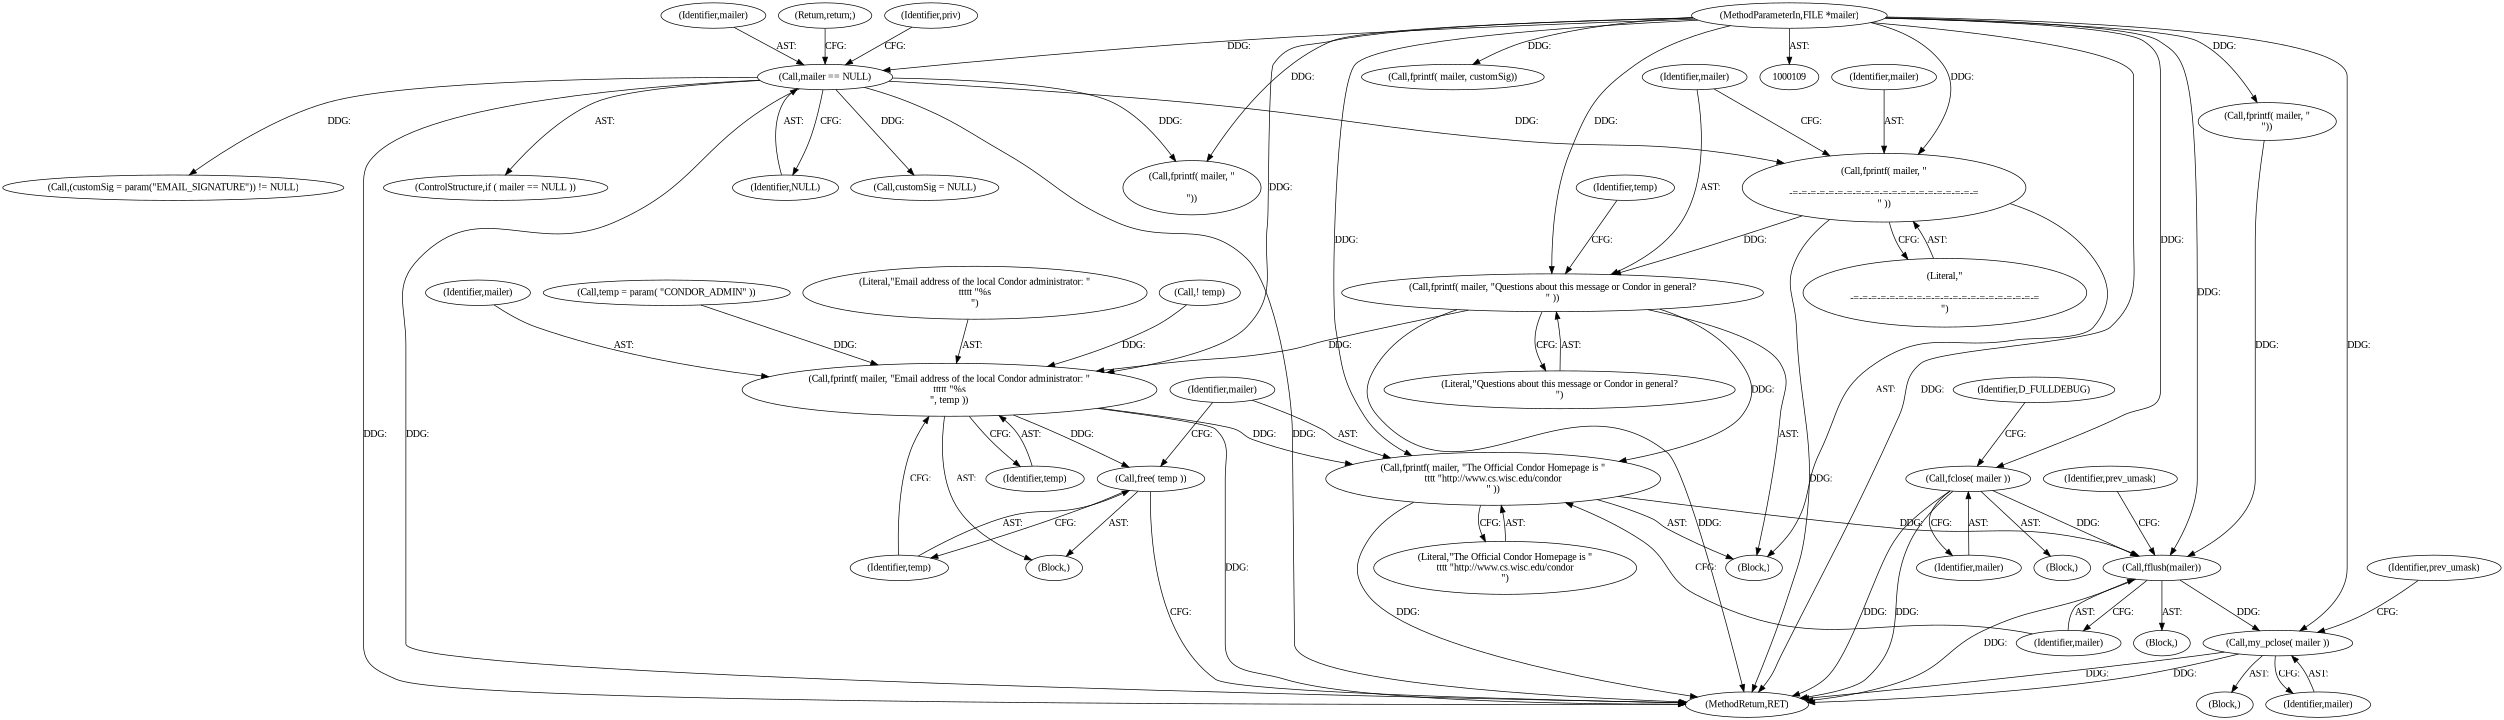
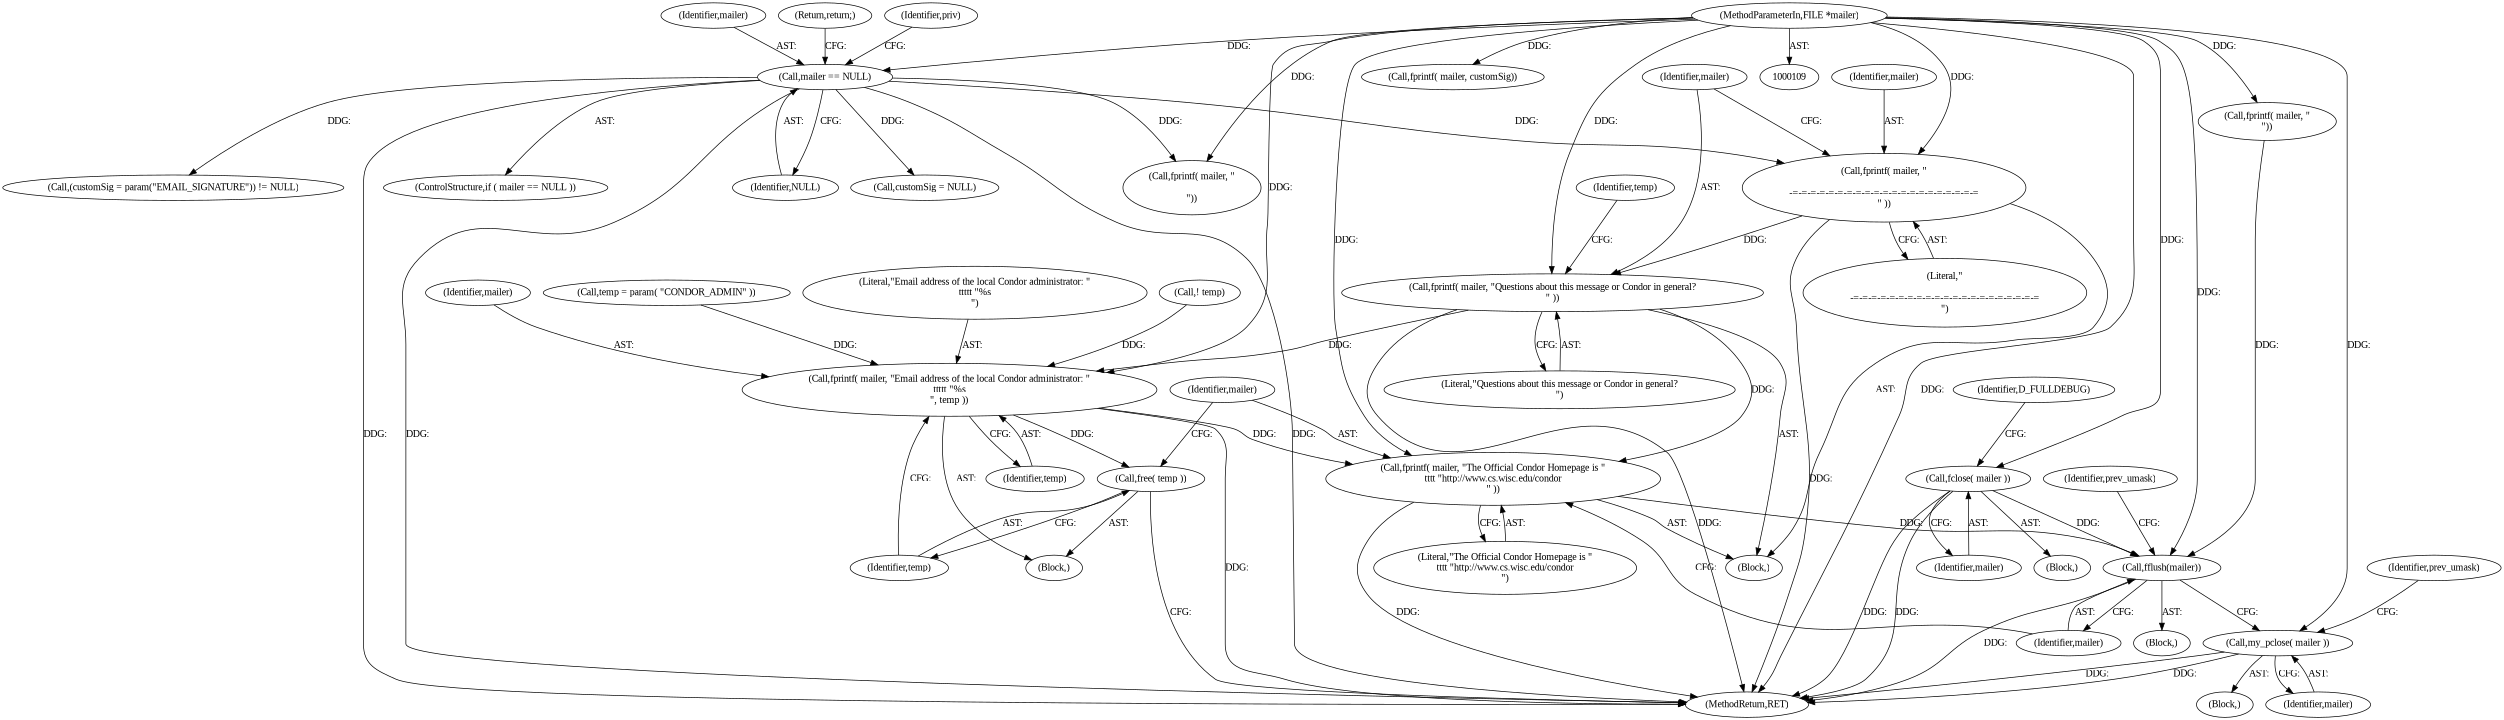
edge "(Call,fflush(mailer))" -> "(Call,my_pclose( mailer ))": label "DDG: " -> "CFG: "
